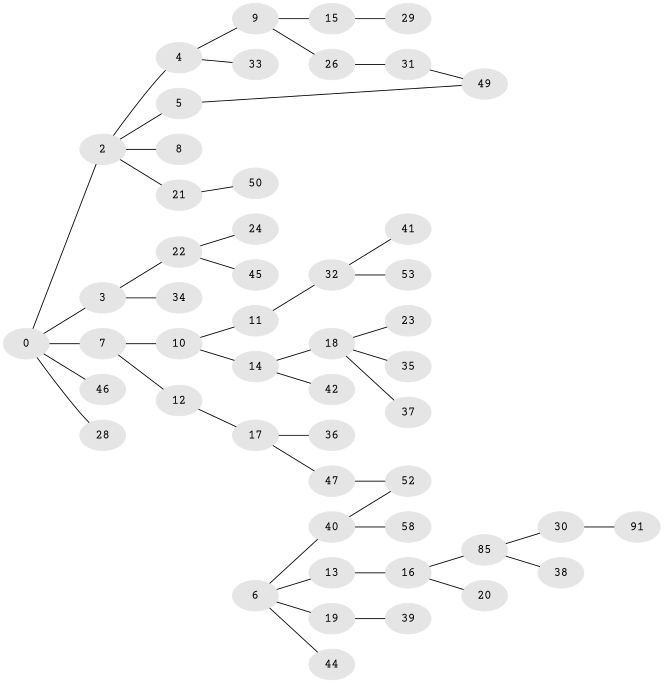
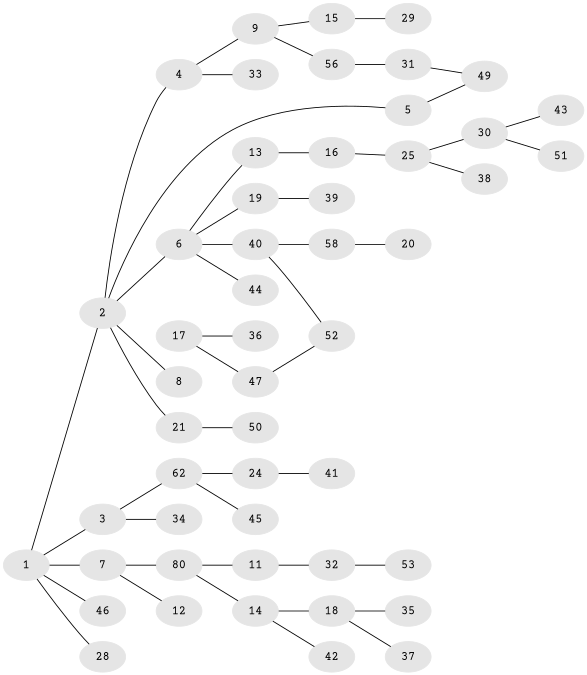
node "26": label "26" -> "56"
node "43": added
node "22": label "22" -> "62"
edge "41" -- "32": now "41" -- "24"
edge "6" -- "2": added
node "23": removed
node "0": label "0" -> "1"
node "10": label "10" -> "80"
edge "12" -- "17": removed
node "91": label "91" -> "51"
node "85": label "85" -> "25"
edge "16" -- "20": now "58" -- "20"
